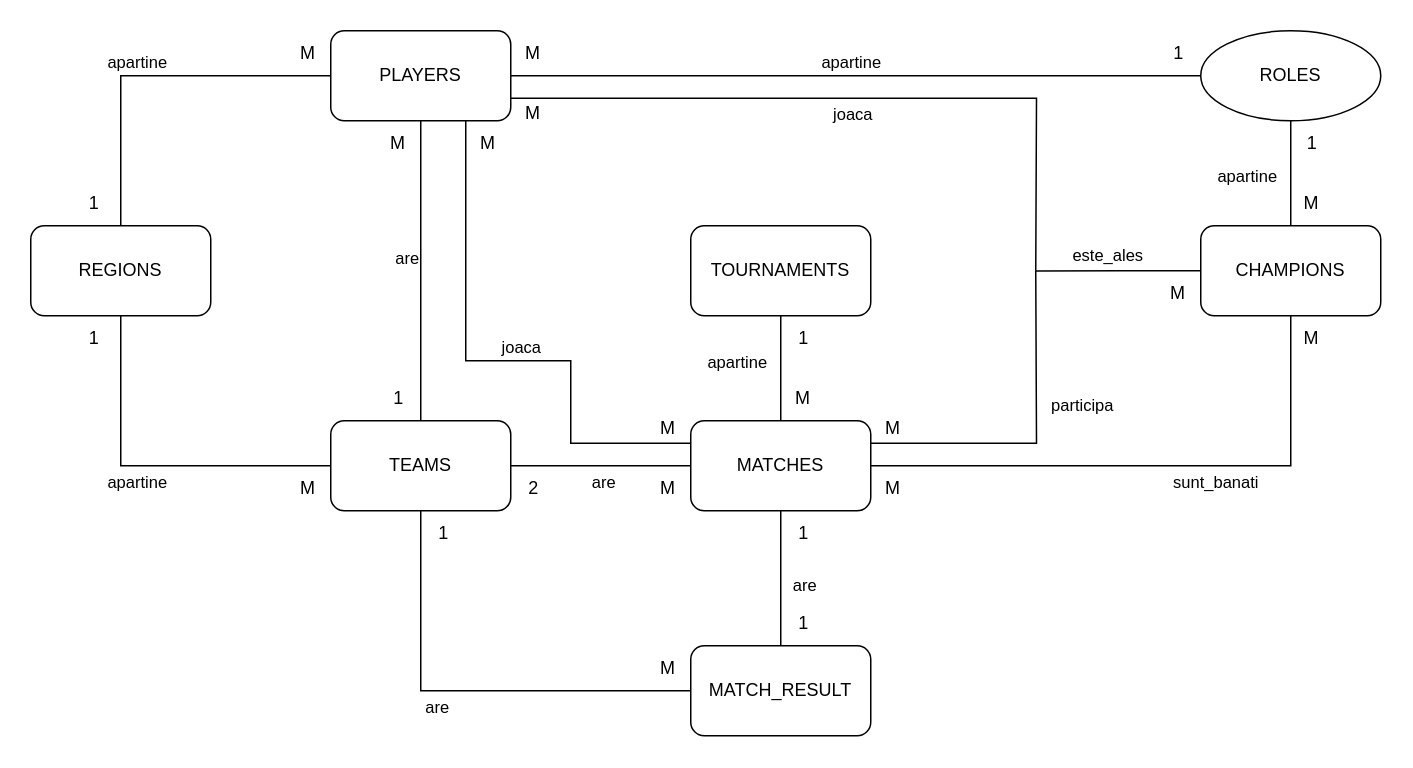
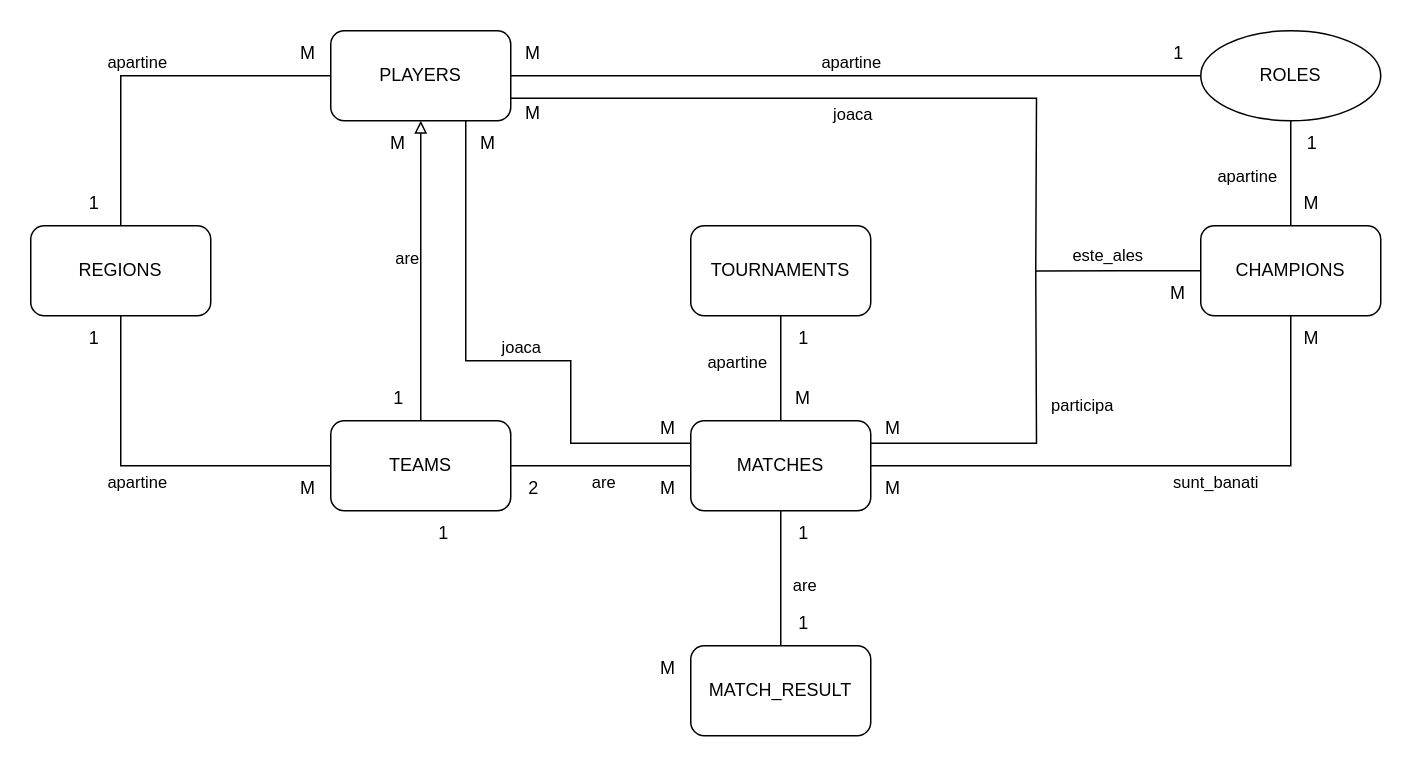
edge "PLAYERS" -- "TEAMS": arrowhead none -> block
edge "TEAMS" -- "MATCH_RESULT": removed, label "are"
